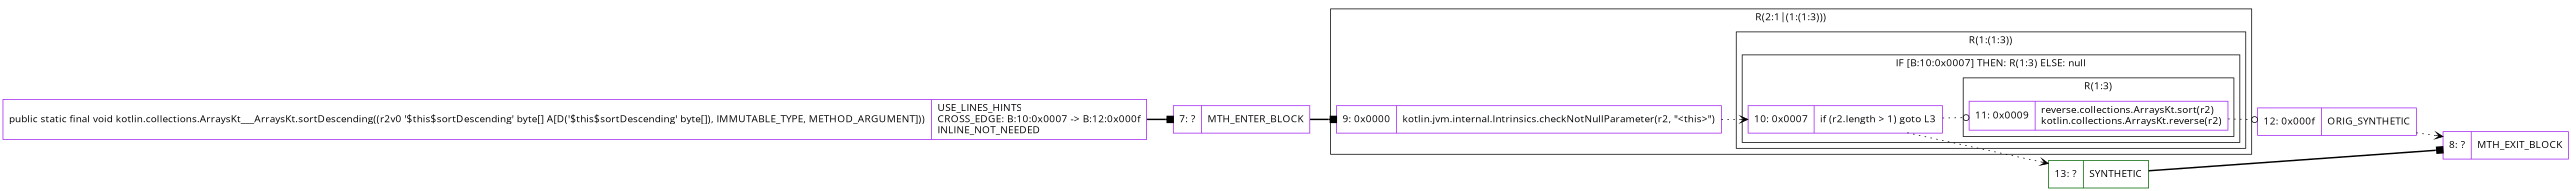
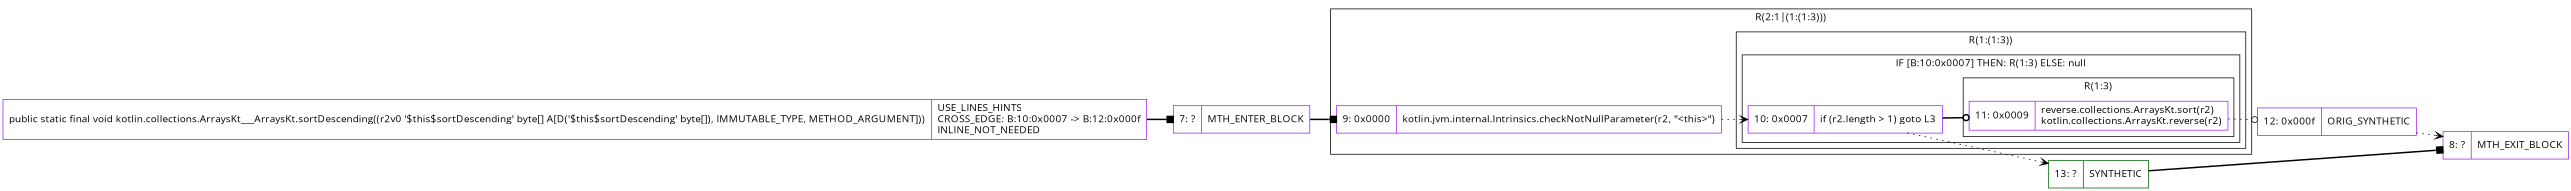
edge "10: 0x0007" -> "11: 0x0009": style dotted -> bold
